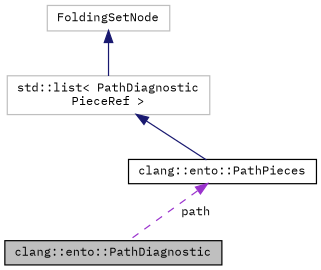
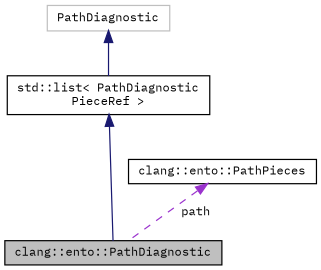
node "FoldingSetNode": label "FoldingSetNode" -> "PathDiagnostic"
node "std::list< PathDiagnostic PieceRef >": color grey75 -> black
edge "clang::ento::PathPieces" -> "std::list< PathDiagnostic PieceRef >": now "clang::ento::PathDiagnostic" -> "std::list< PathDiagnostic PieceRef >"
